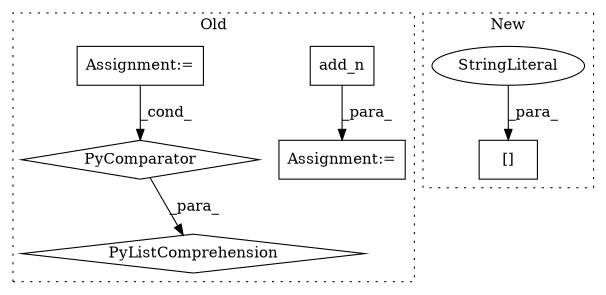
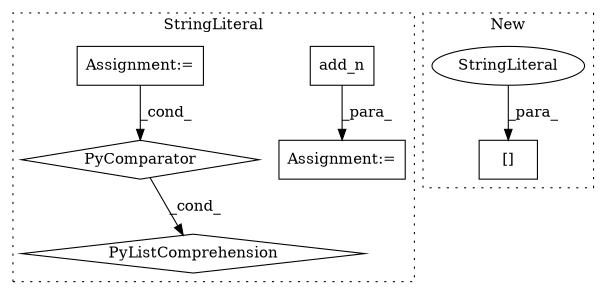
cluster "Old": label "Old" -> "StringLiteral"
edge "PyComparator" -> "PyListComprehension": label "_para_" -> "_cond_"
